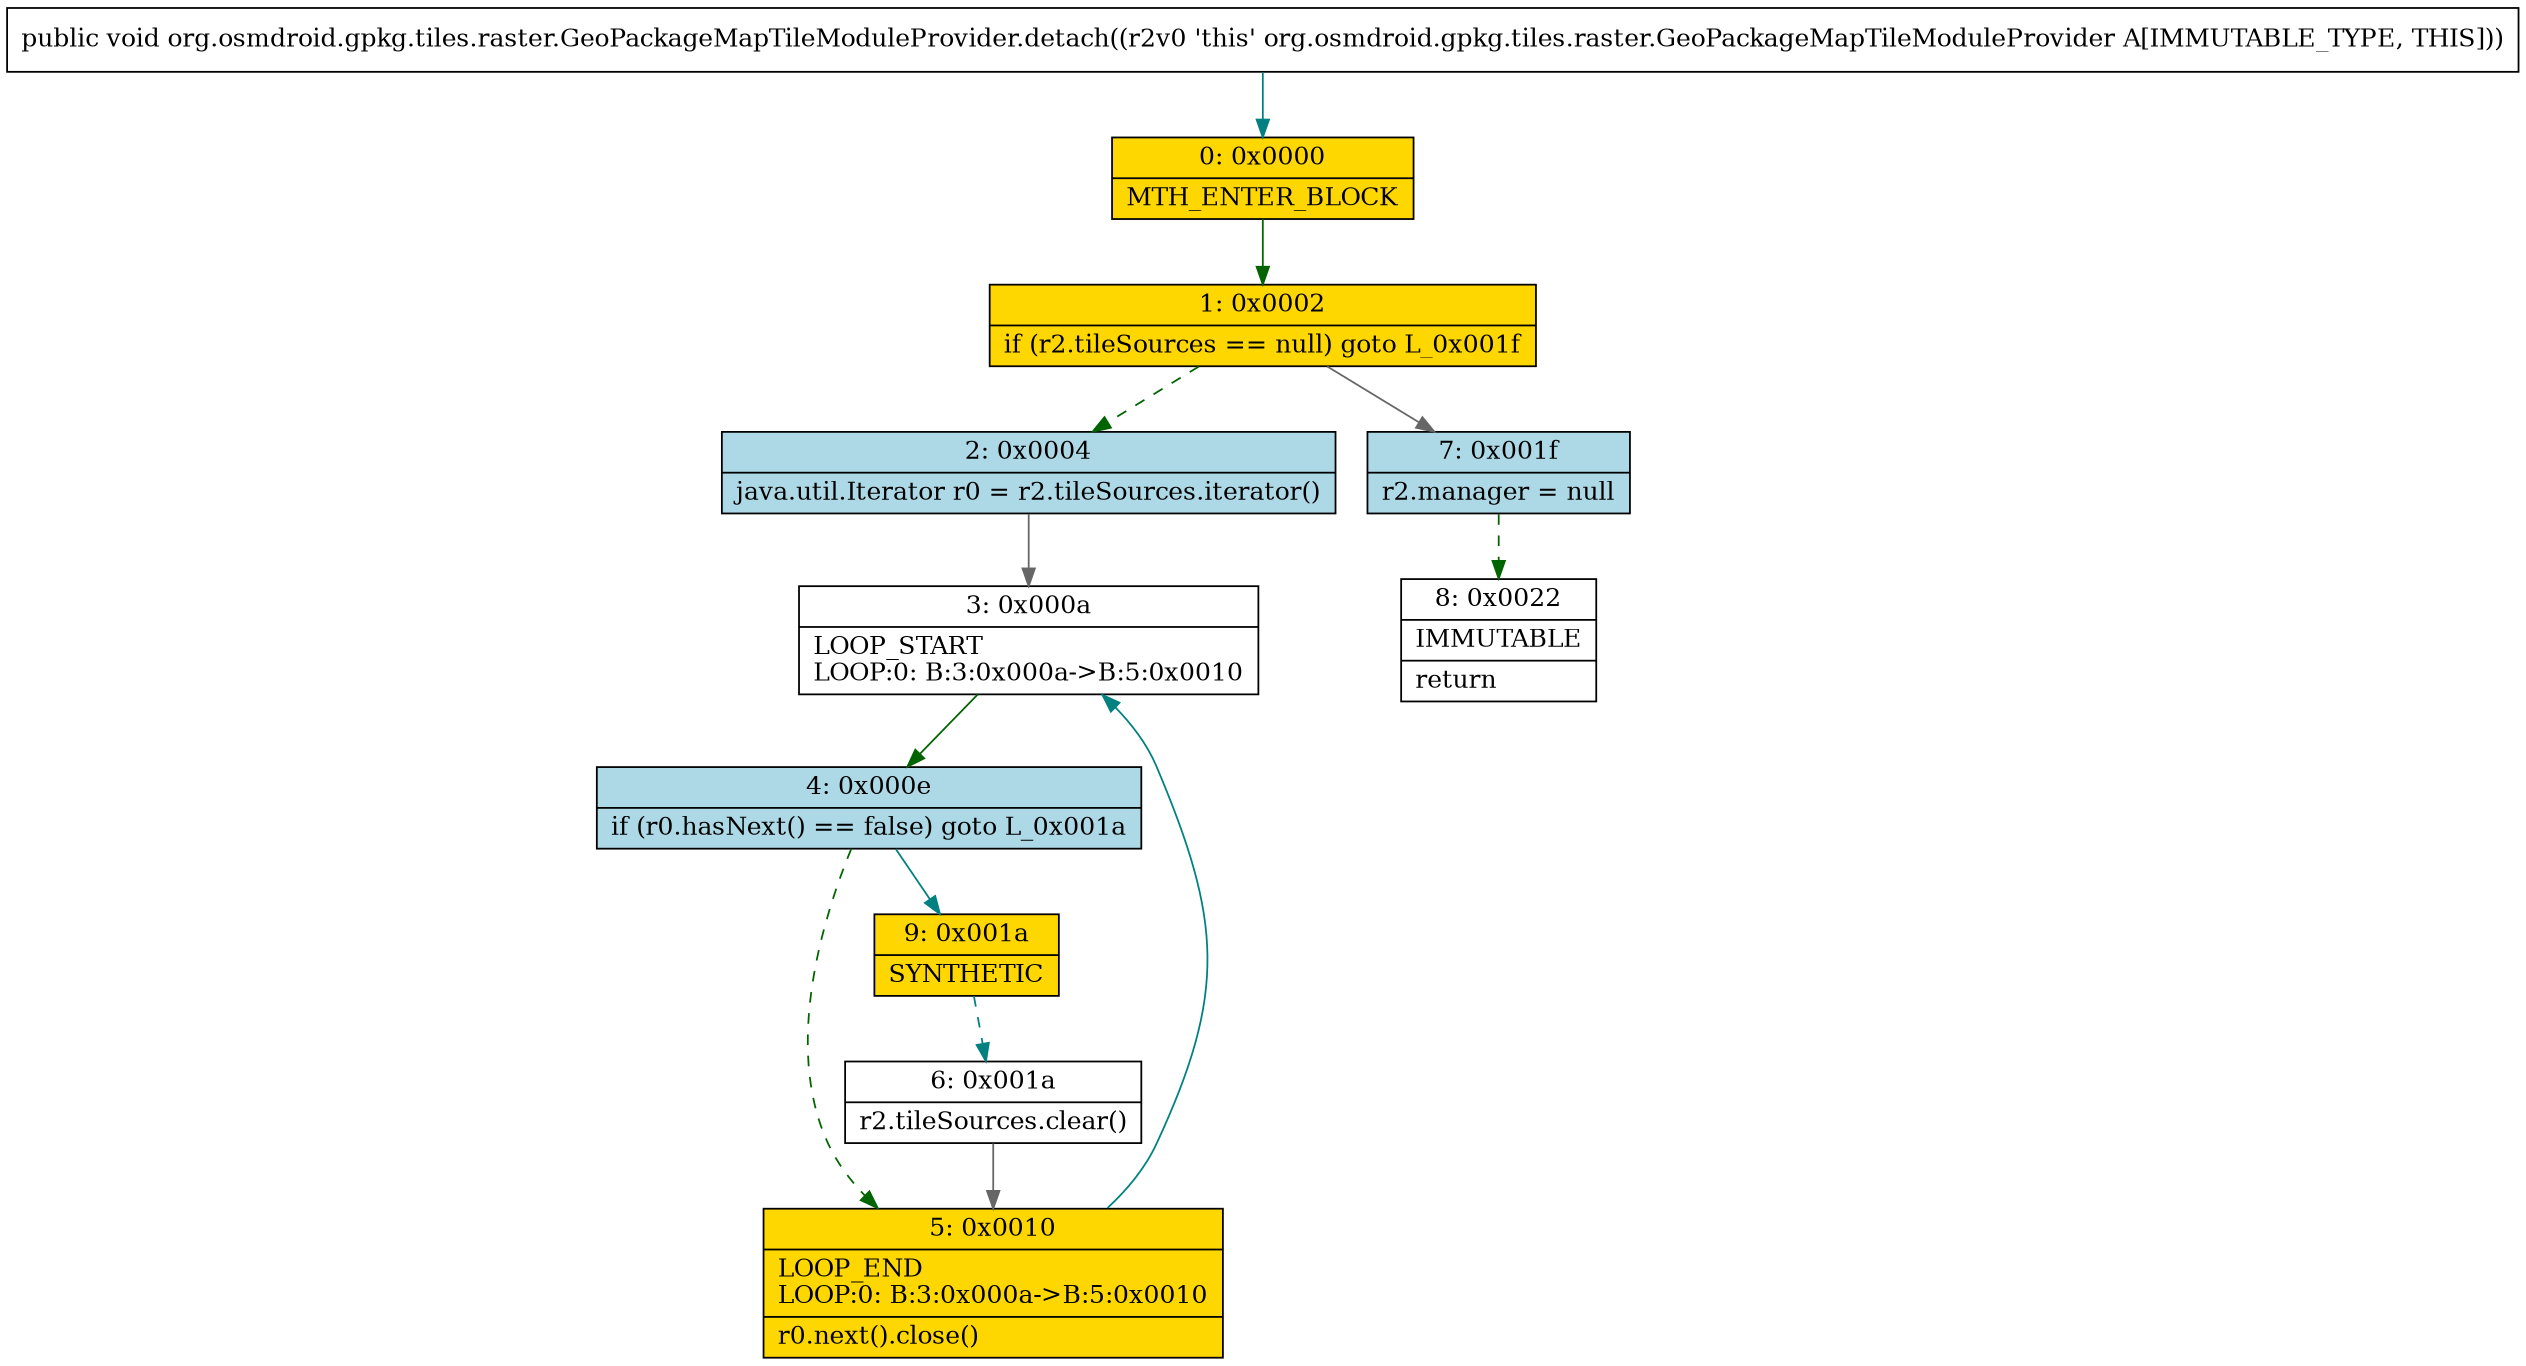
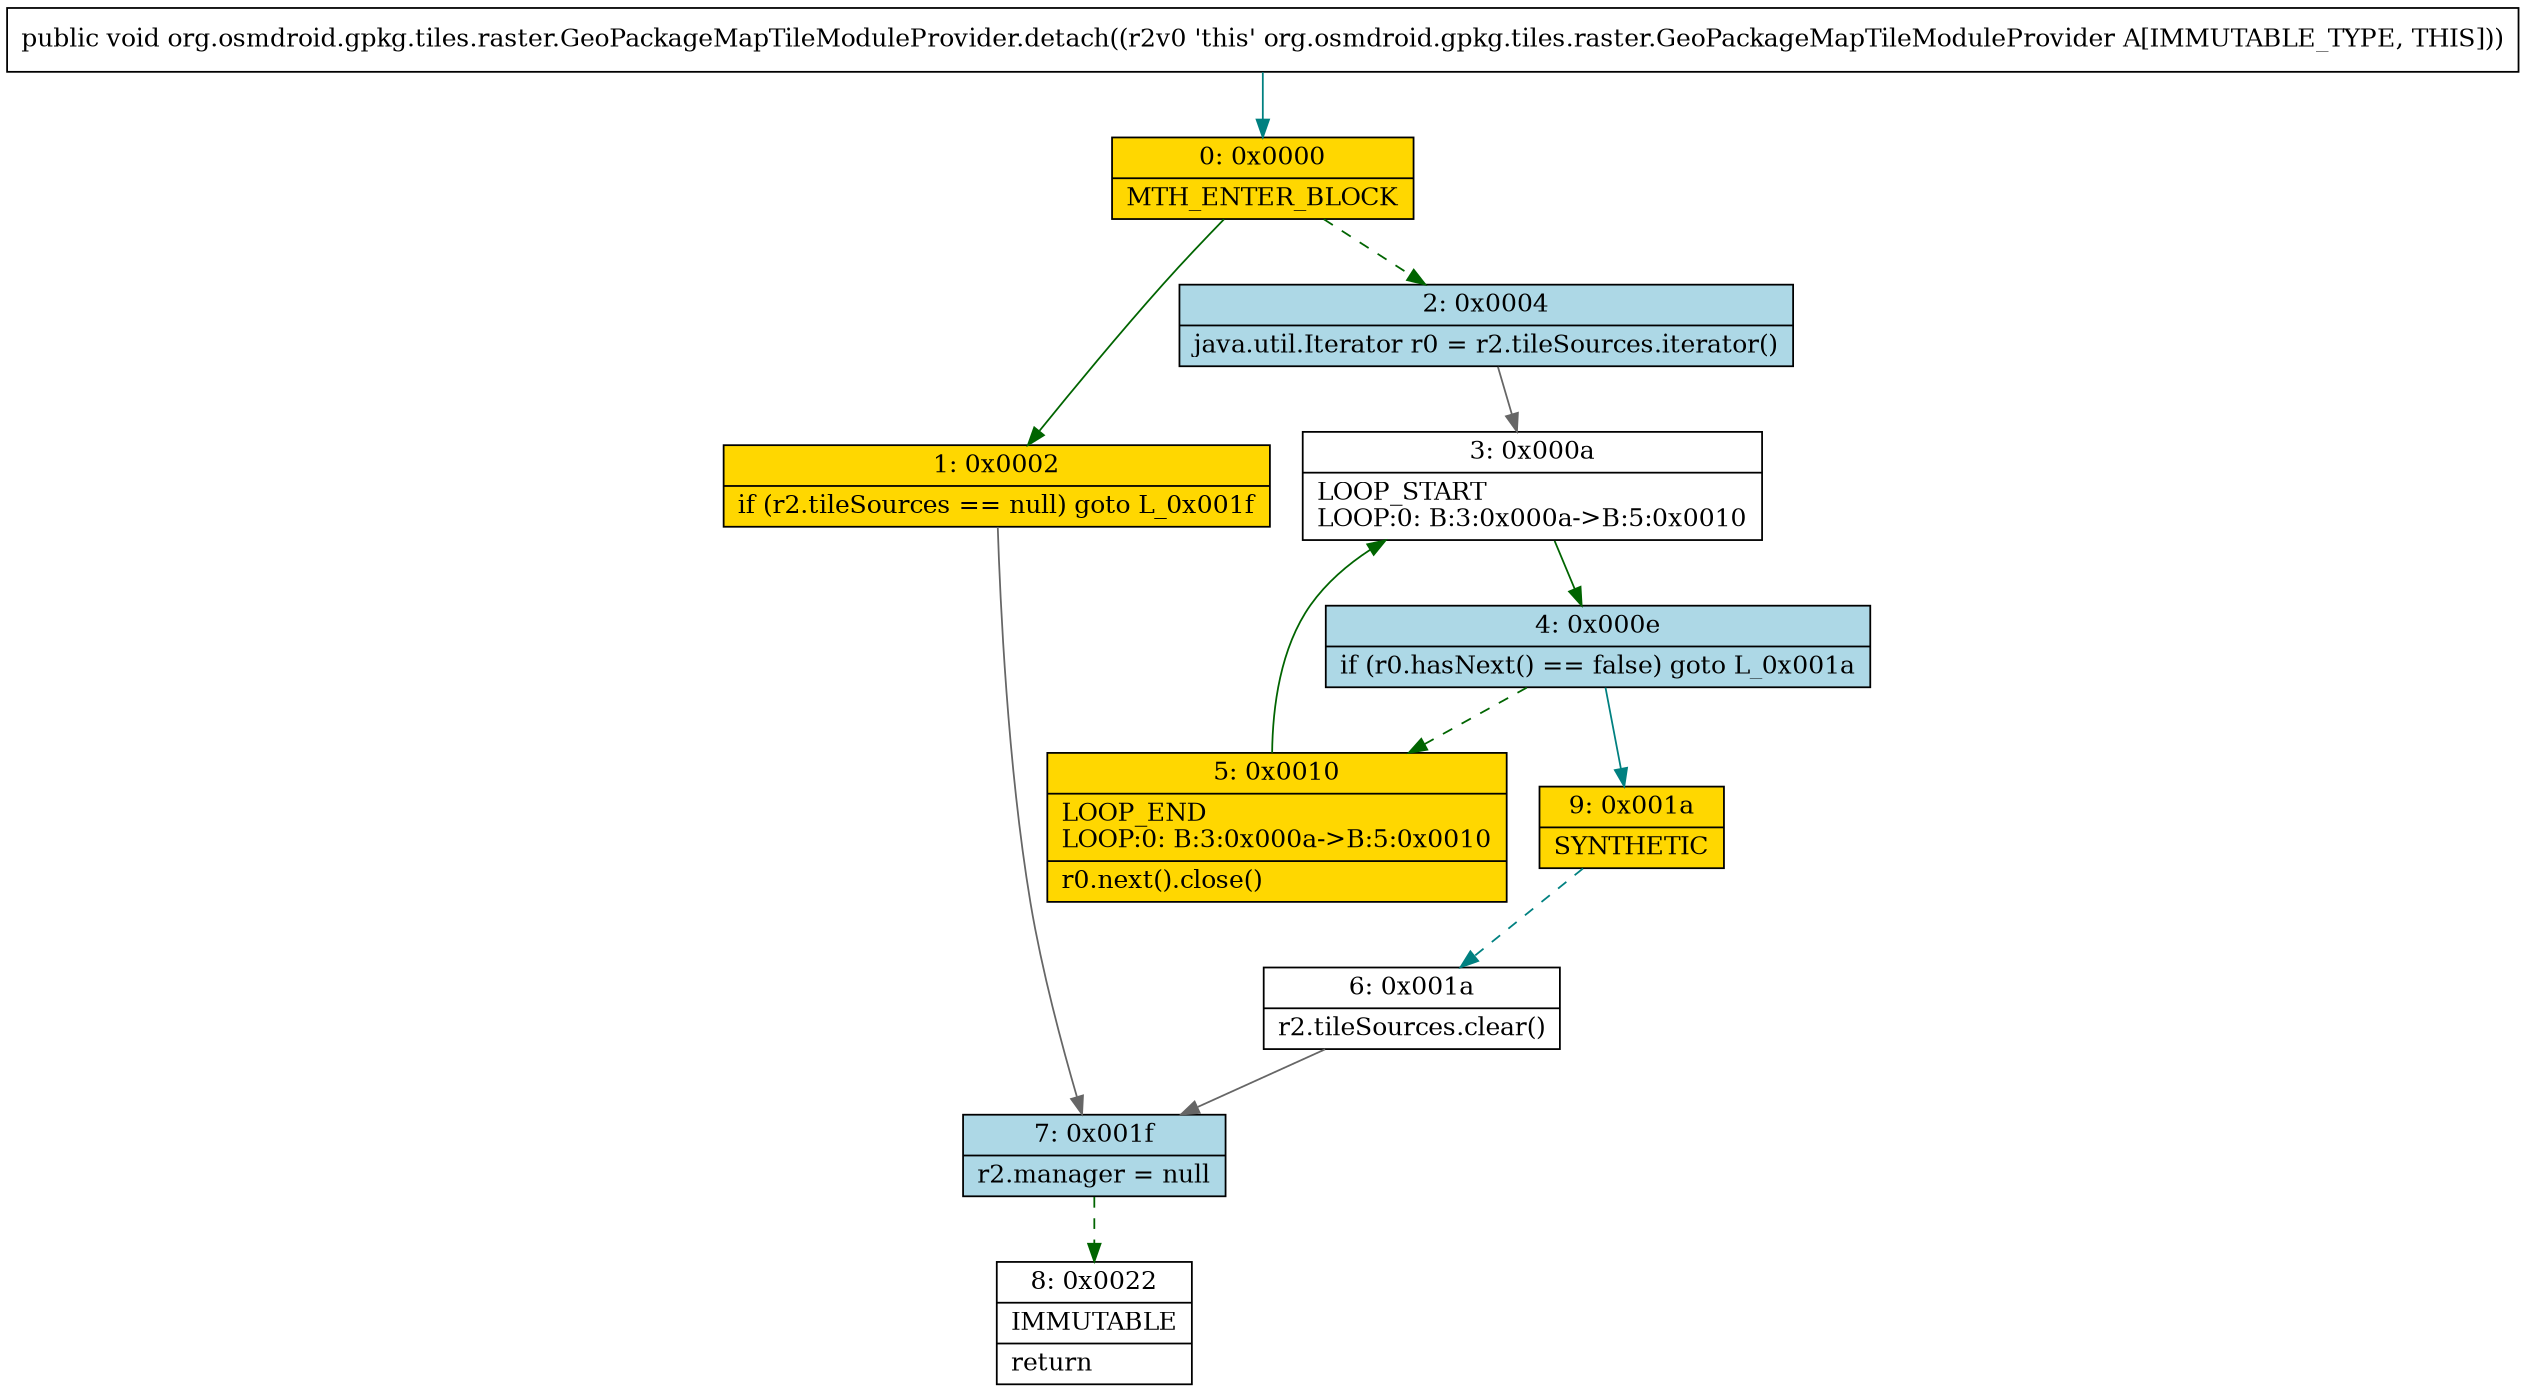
edge "1: 0x0002" -> "2: 0x0004": now "0: 0x0000" -> "2: 0x0004"
edge "5: 0x0010" -> "3: 0x000a": color teal -> darkgreen
edge "6: 0x001a" -> "5: 0x0010": now "6: 0x001a" -> "7: 0x001f"
